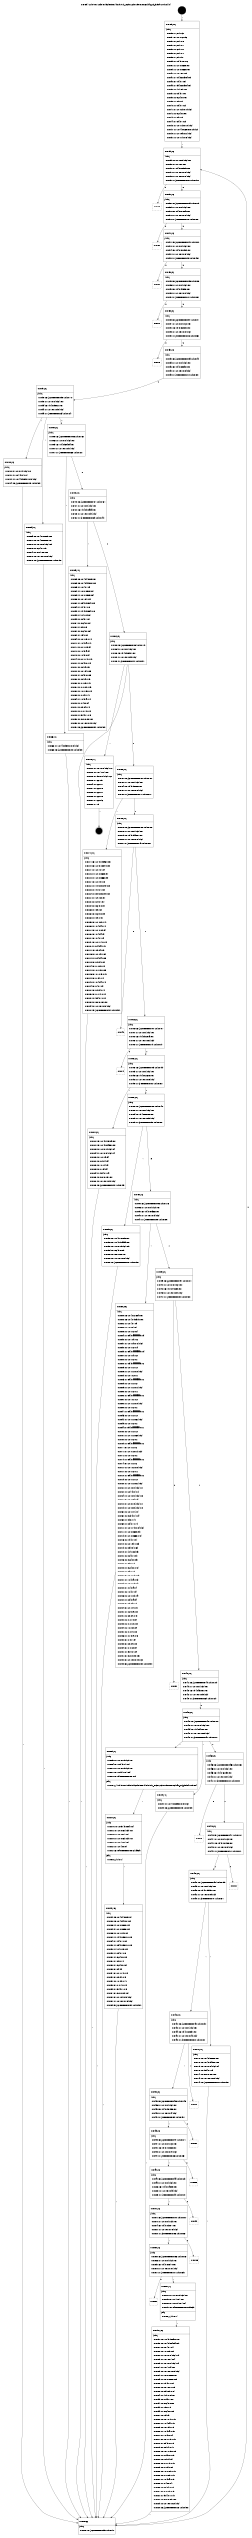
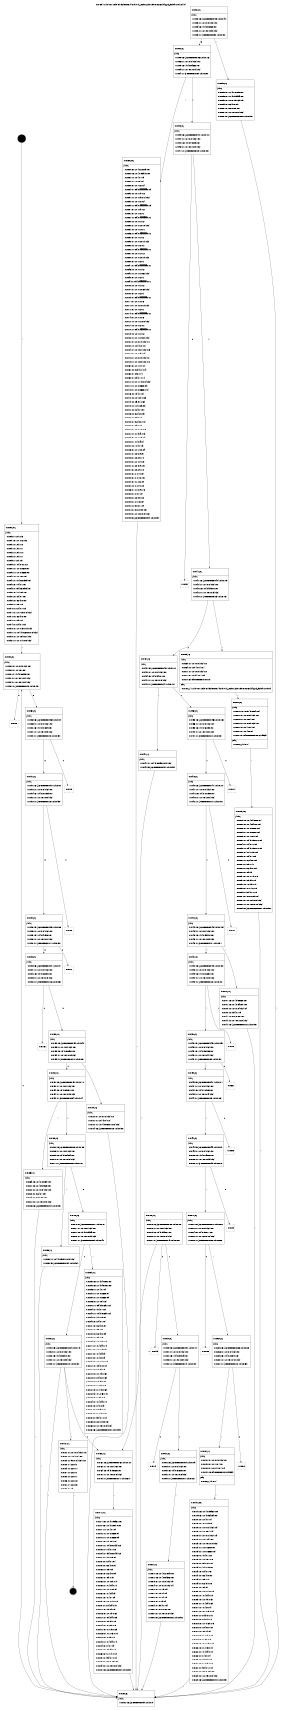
edge "0x401de4 [28]" -> "0x40276e [22]": now "0x401dc8 [28]" -> "0x40276e [22]"
edge "0x401e54 [28]" -> "0x401e70 [28]": reversed
edge "0x401ea8 [28]" -> "0x401ec4 [28]": removed, label "6"
edge "0x401f34 [28]" -> "0x40245b [19]": now "0x401f18 [28]" -> "0x40245b [19]"
